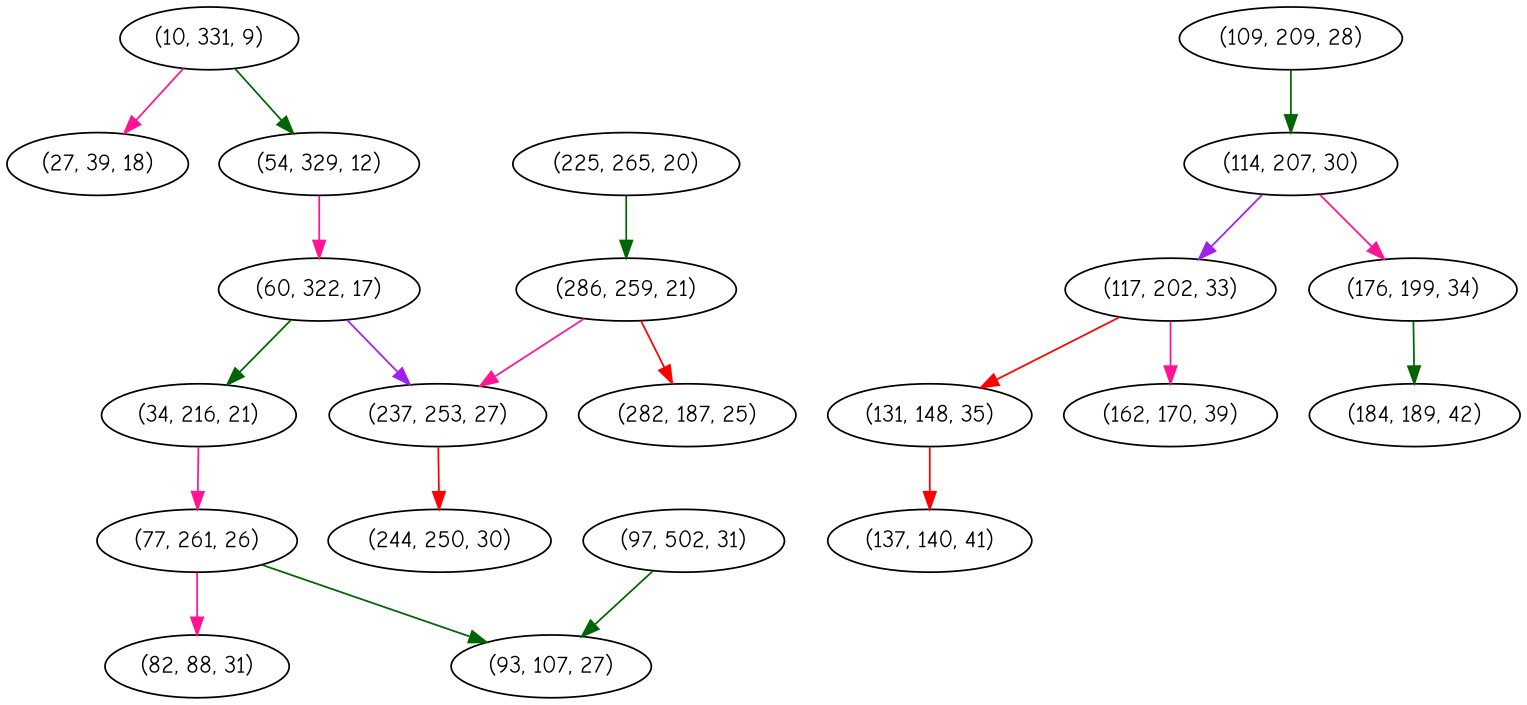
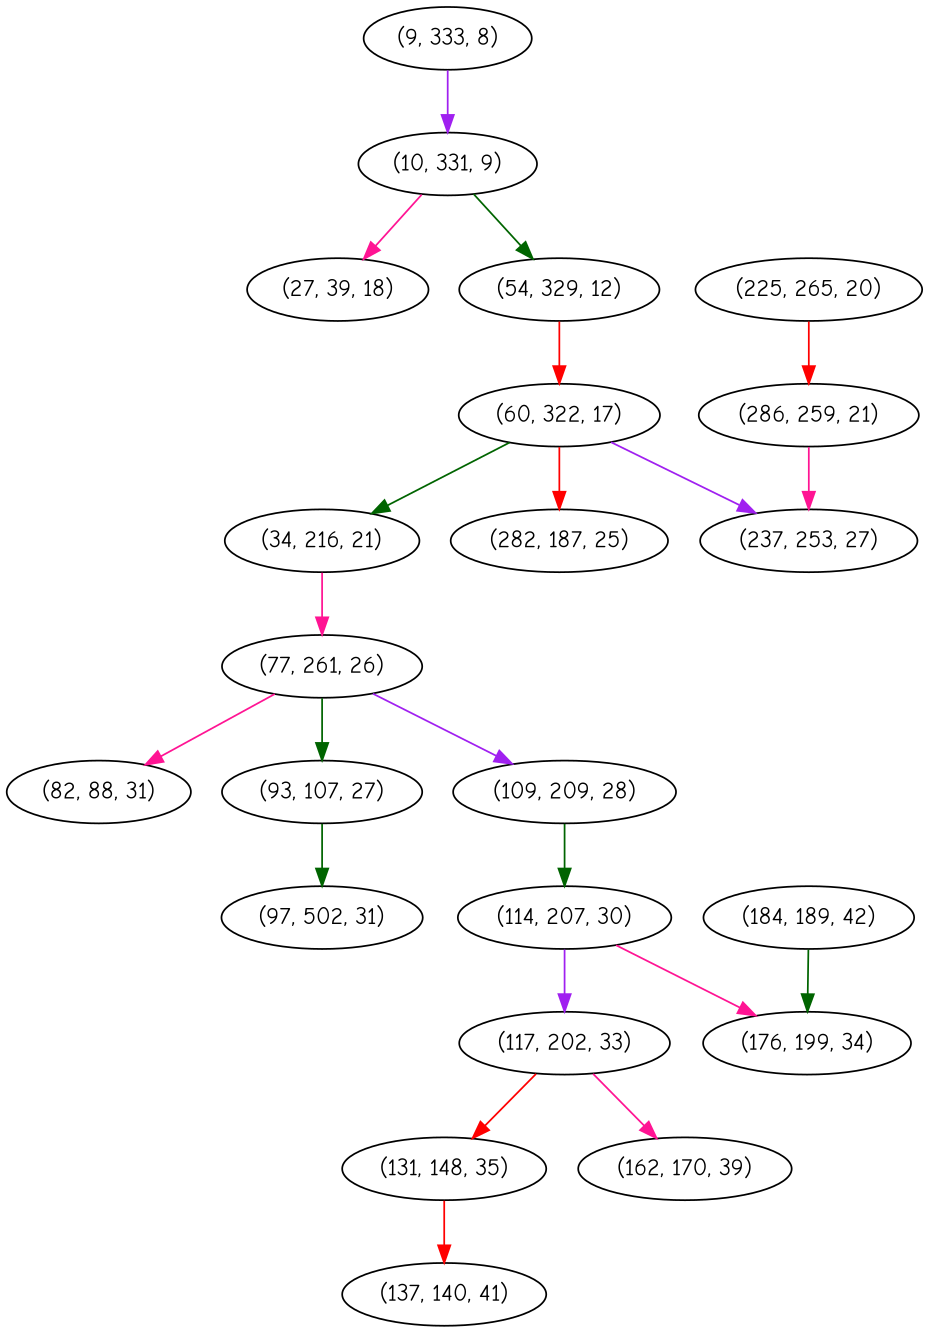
node "(9, 333, 8)": added
edge "(54, 329, 12)" -> "(60, 322, 17)": color deeppink -> red
edge "(225, 265, 20)" -> "(286, 259, 21)": color darkgreen -> red
edge "(286, 259, 21)" -> "(282, 187, 25)": now "(60, 322, 17)" -> "(282, 187, 25)"
edge "(176, 199, 34)" -> "(184, 189, 42)": reversed
node "(244, 250, 30)": removed
edge "(97, 502, 31)" -> "(93, 107, 27)": reversed
edge "(77, 261, 26)" -> "(109, 209, 28)": added
